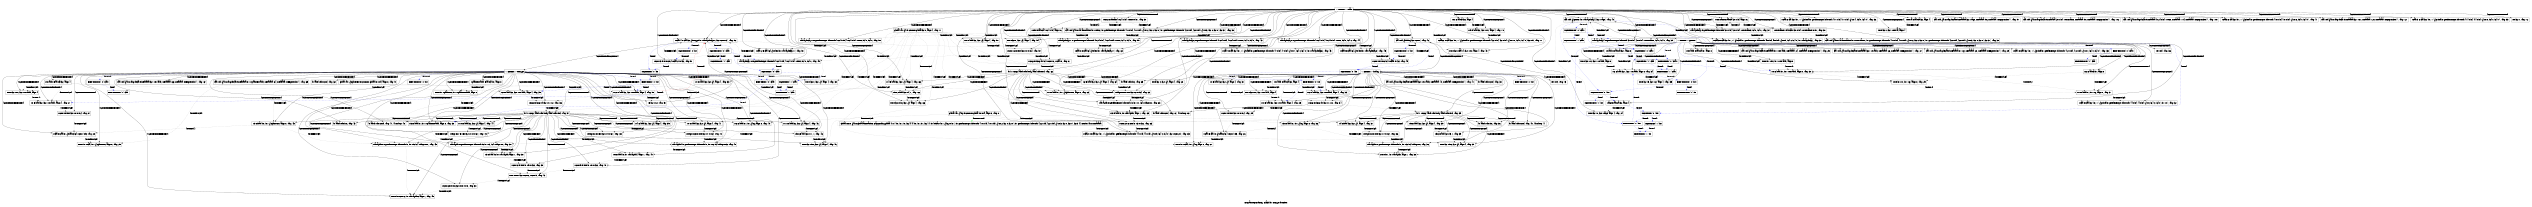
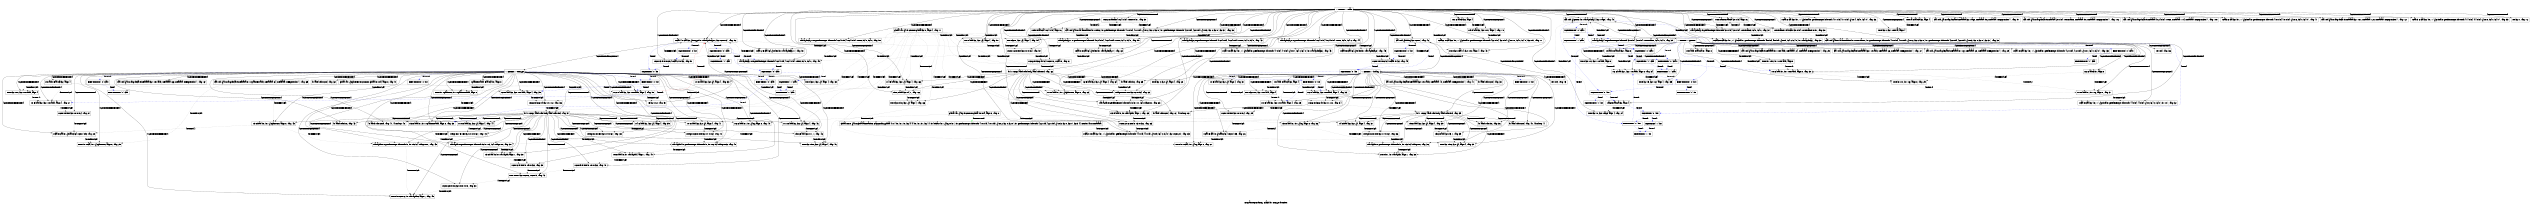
edge "<<ENTRY>> main" -> "store i32 %inc, i32* @i, align 4, !dbg !66": removed, label "{CONTROLDEP_ENTRY}"
